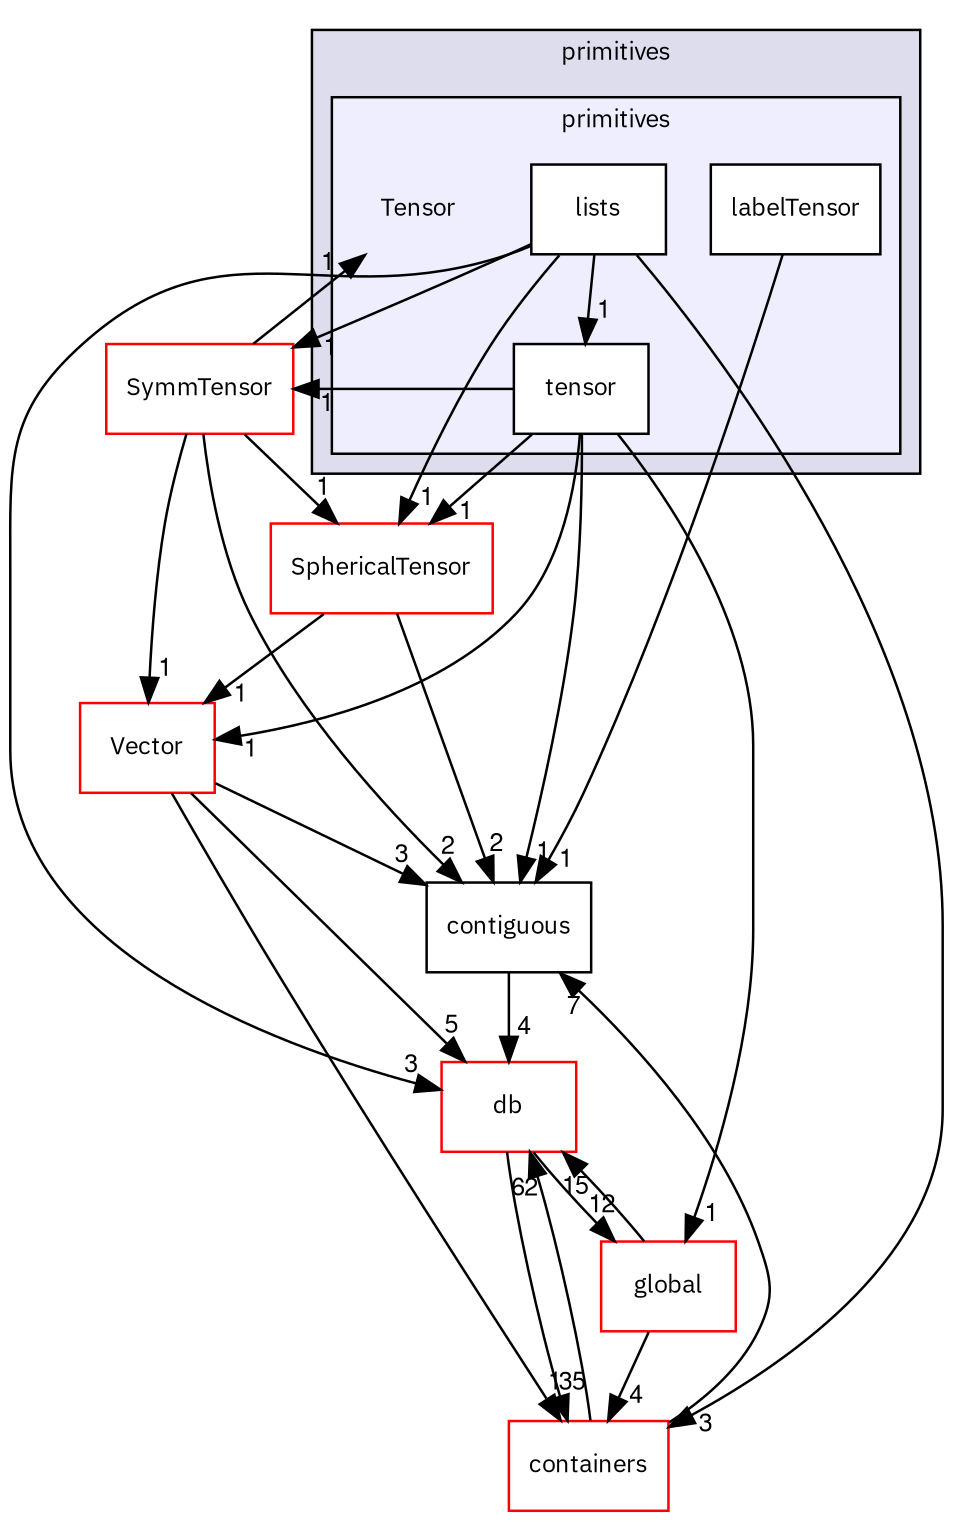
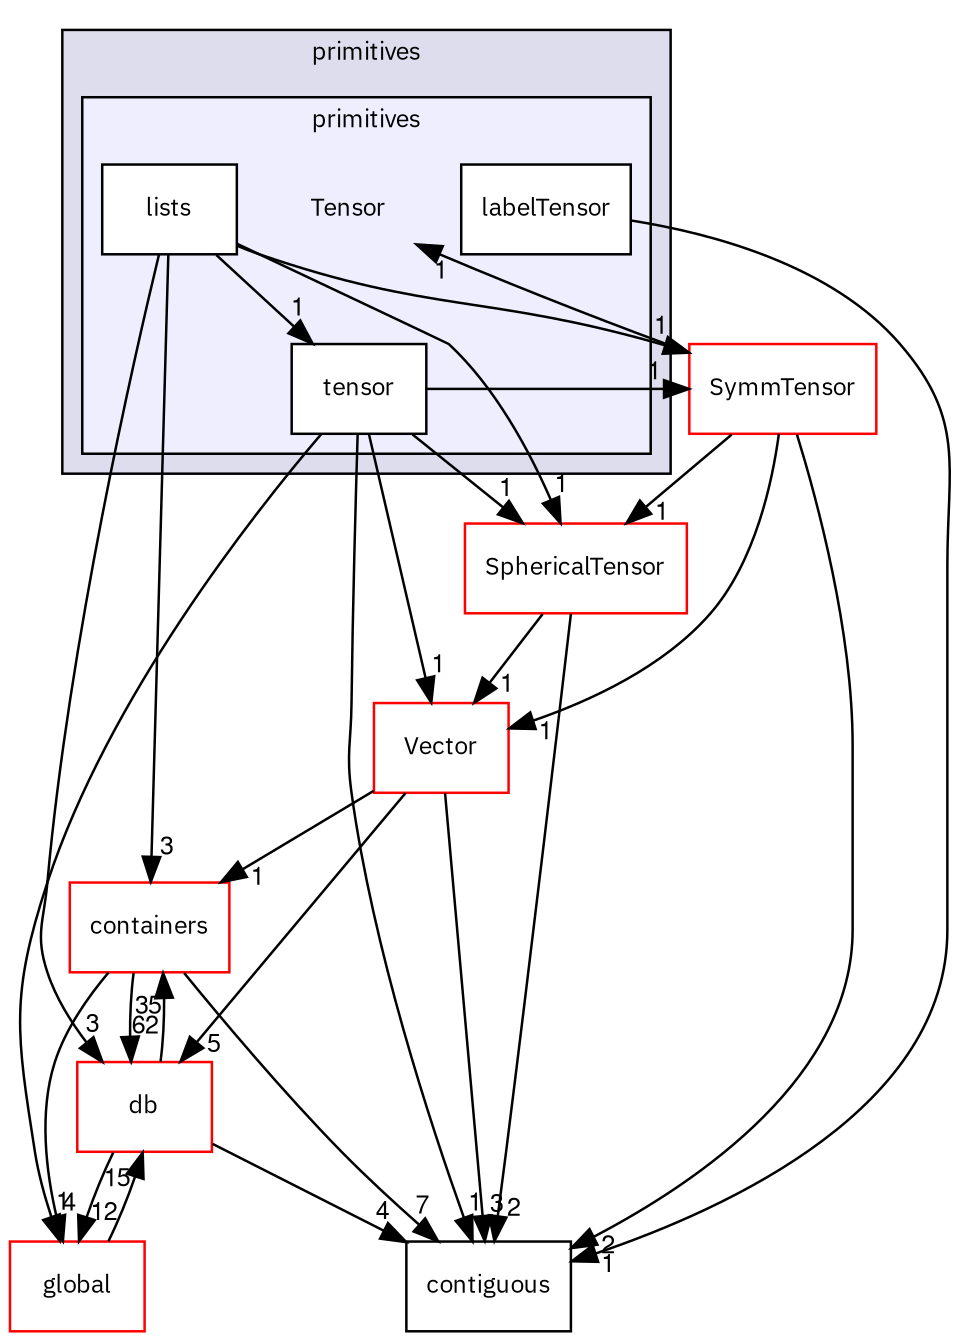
edge "contiguous" -> "db": reversed
edge "global" -> "containers": reversed
